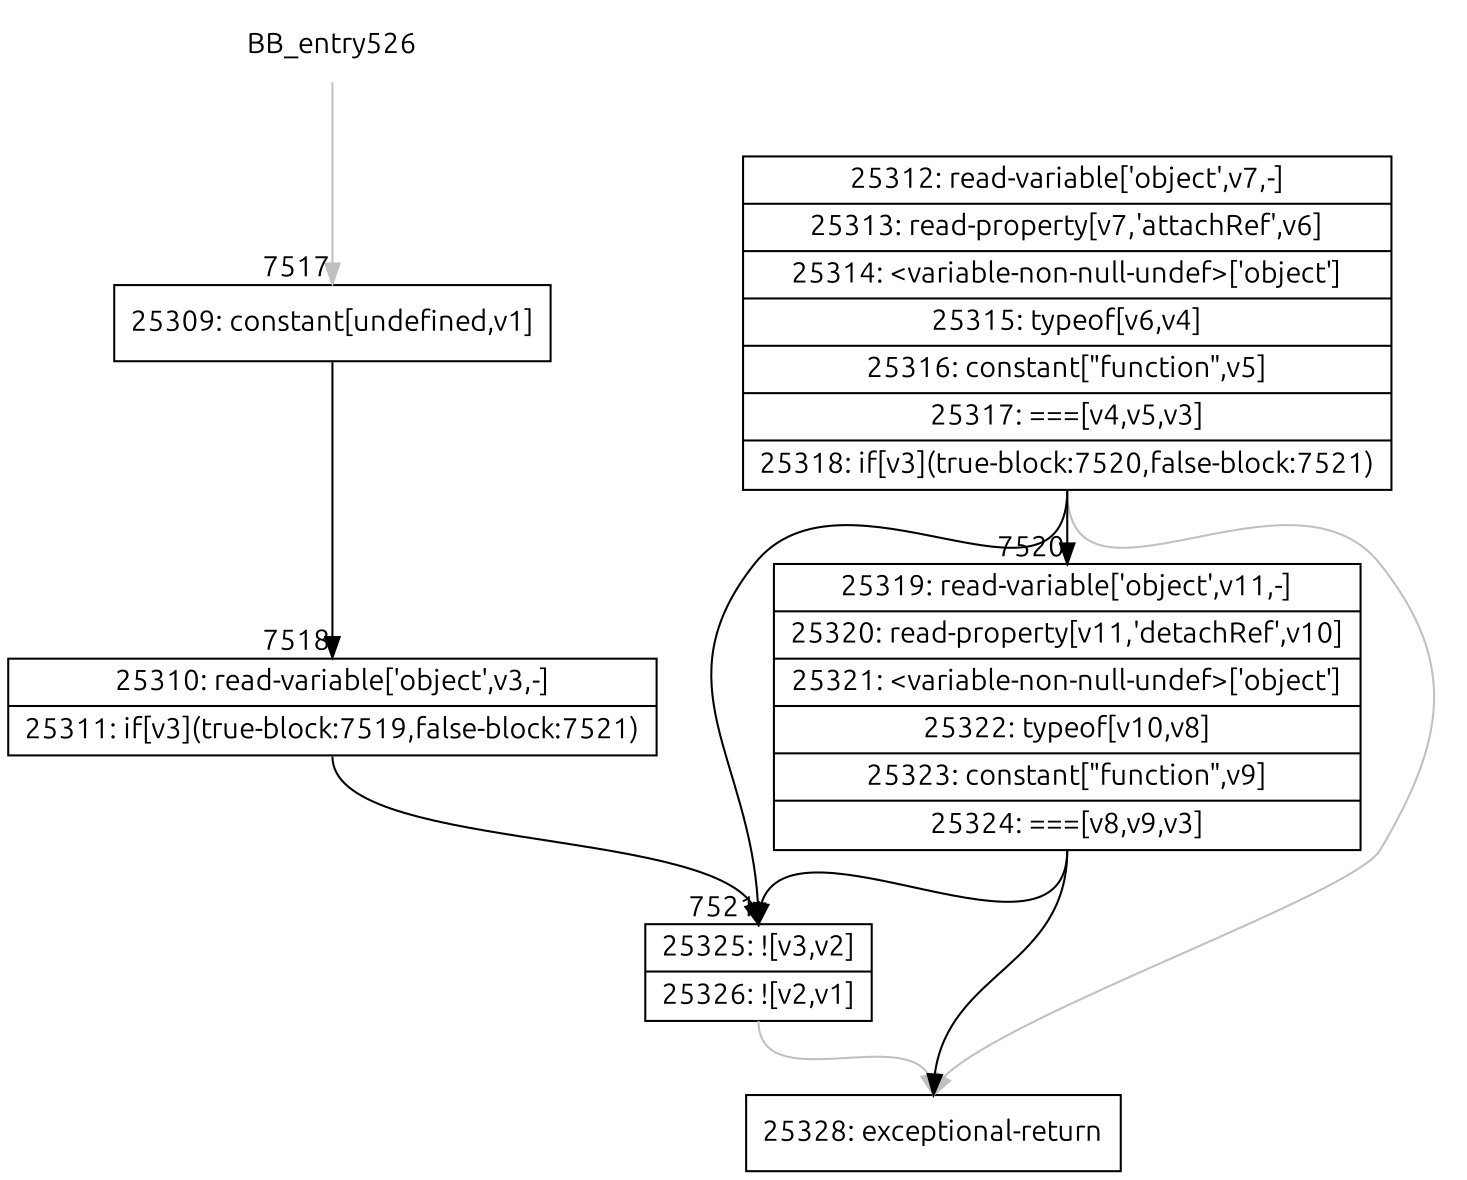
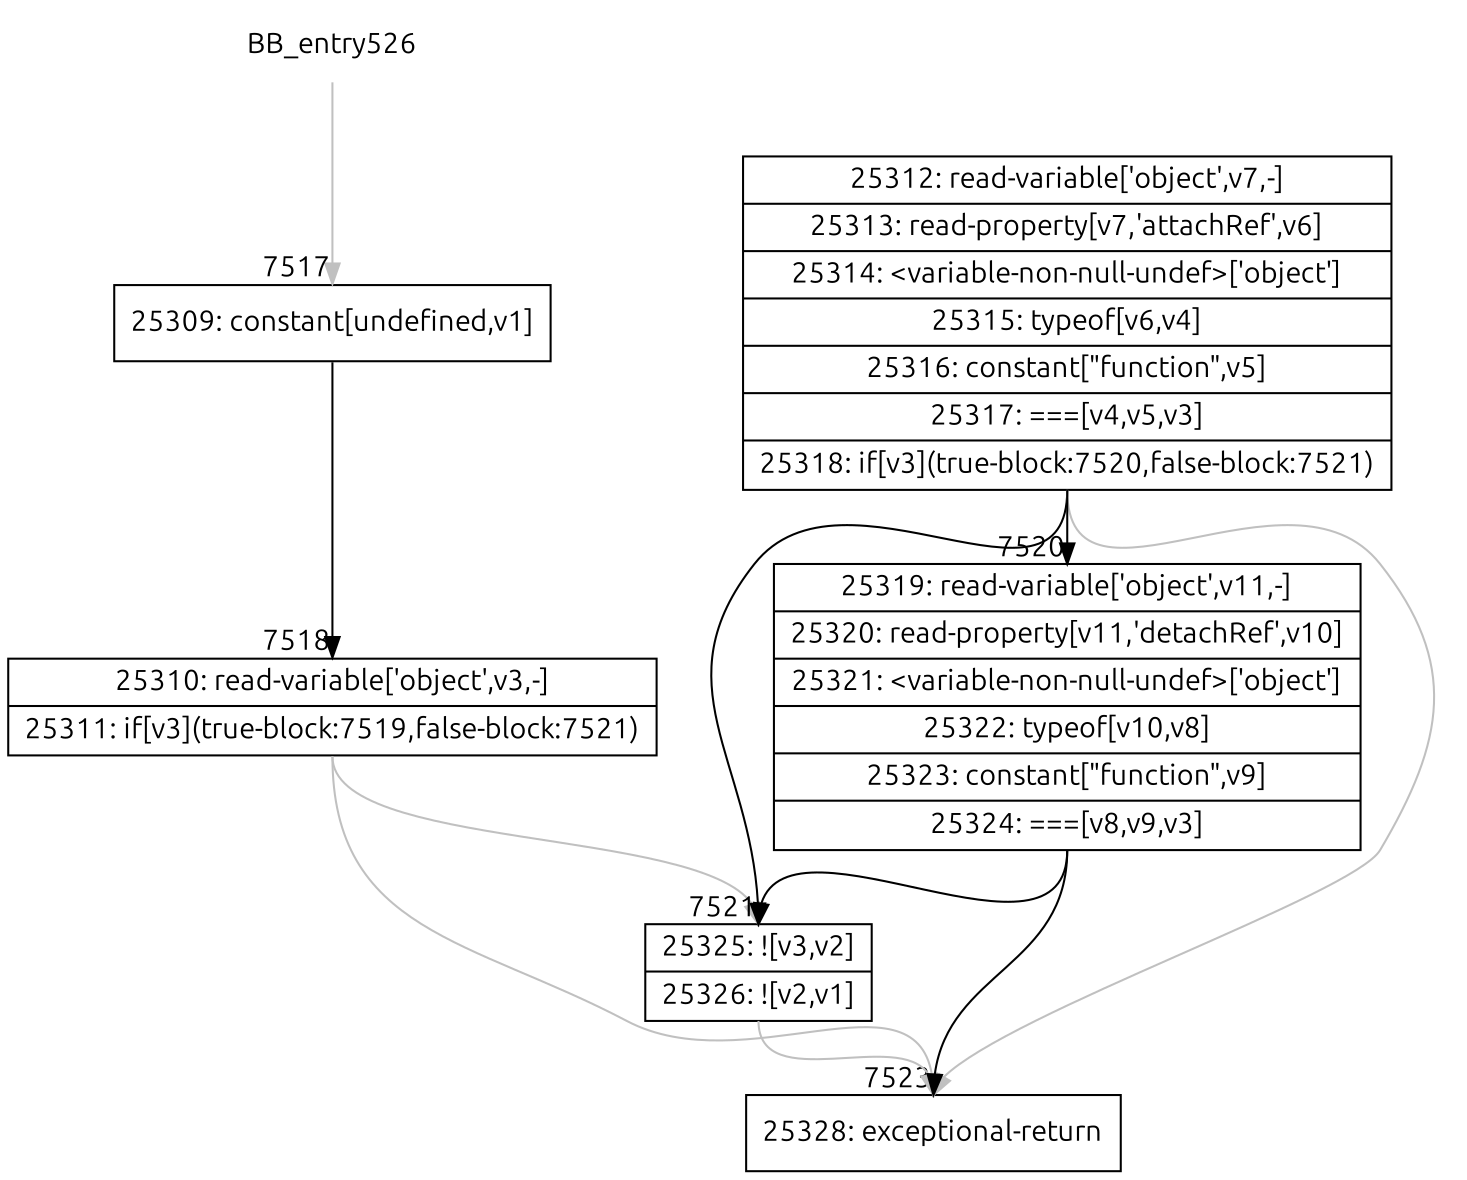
edge "25310: read-variable['object',v3,-]" -> "25325: ![v3,v2]": color black -> gray
edge "25310: read-variable['object',v3,-]" -> "25328: exceptional-return": added
